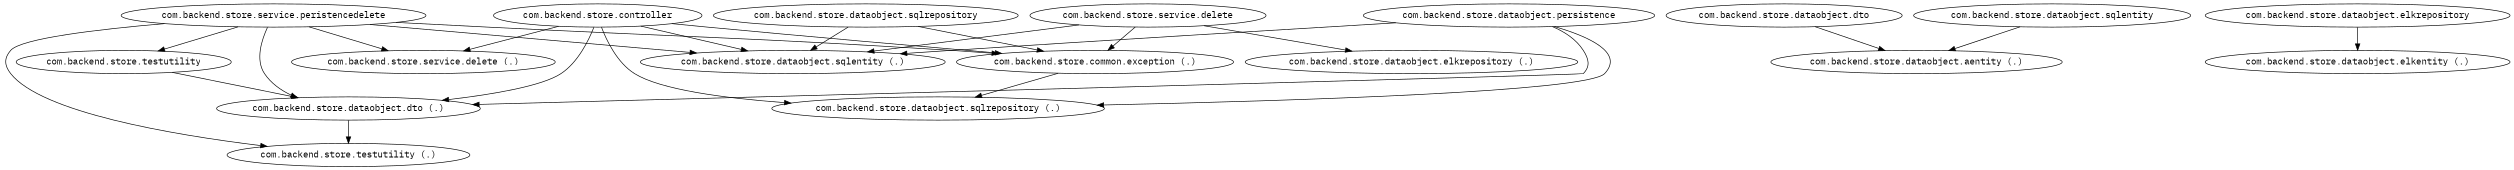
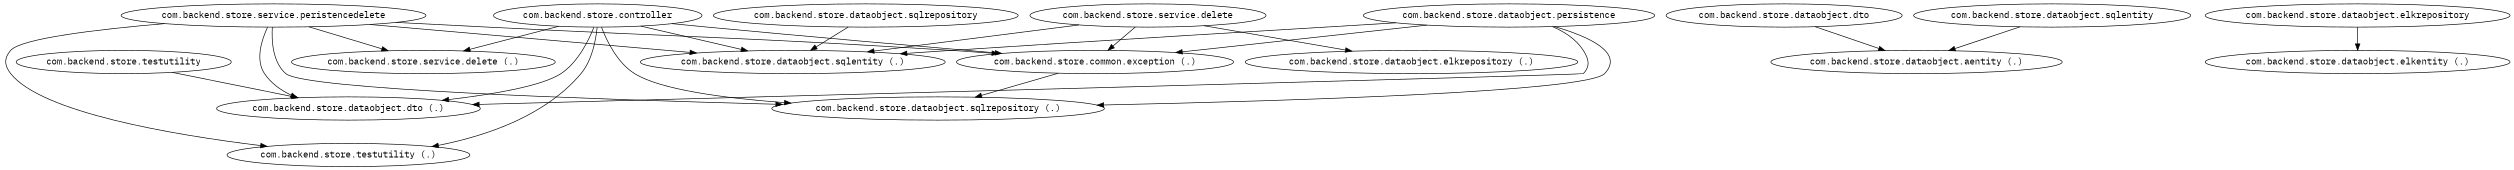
edge "com.backend.store.service.peristencedelete" -> "com.backend.store.testutility": now "com.backend.store.service.peristencedelete" -> "com.backend.store.dataobject.sqlrepository (.)"
edge "com.backend.store.dataobject.sqlrepository" -> "com.backend.store.common.exception (.)": now "com.backend.store.dataobject.persistence" -> "com.backend.store.common.exception (.)"
edge "com.backend.store.dataobject.dto (.)" -> "com.backend.store.testutility (.)": now "com.backend.store.controller" -> "com.backend.store.testutility (.)"
